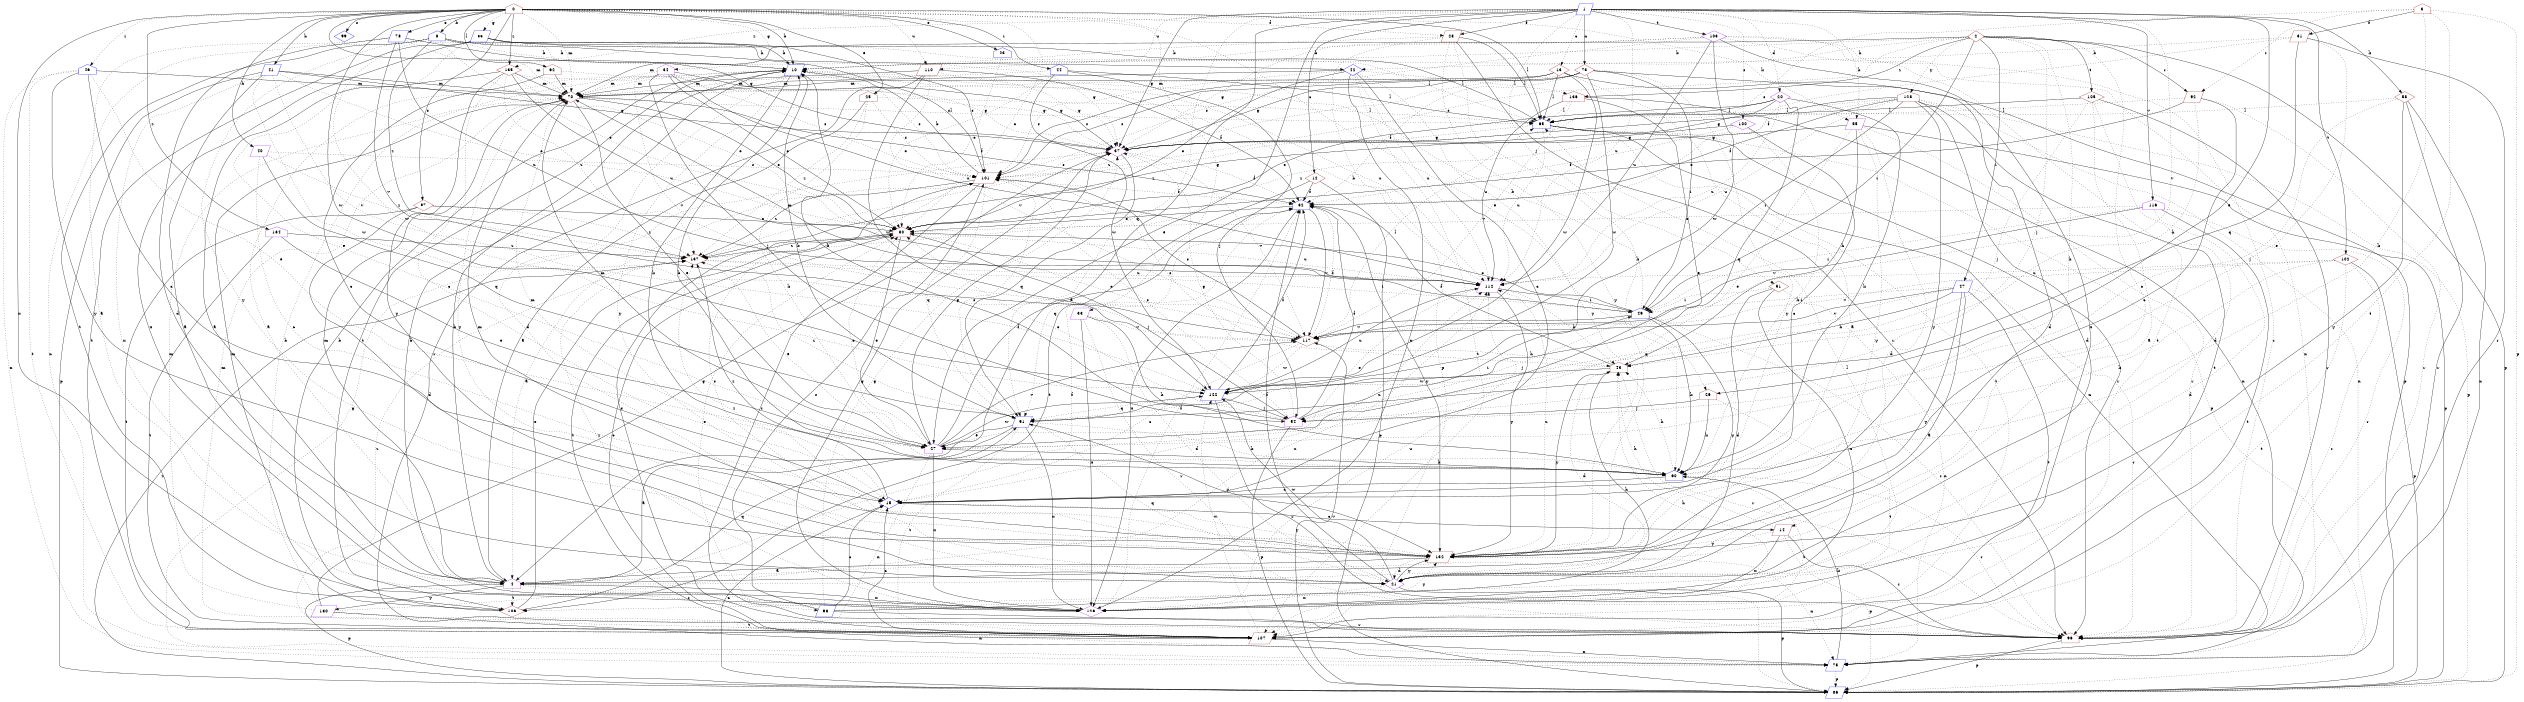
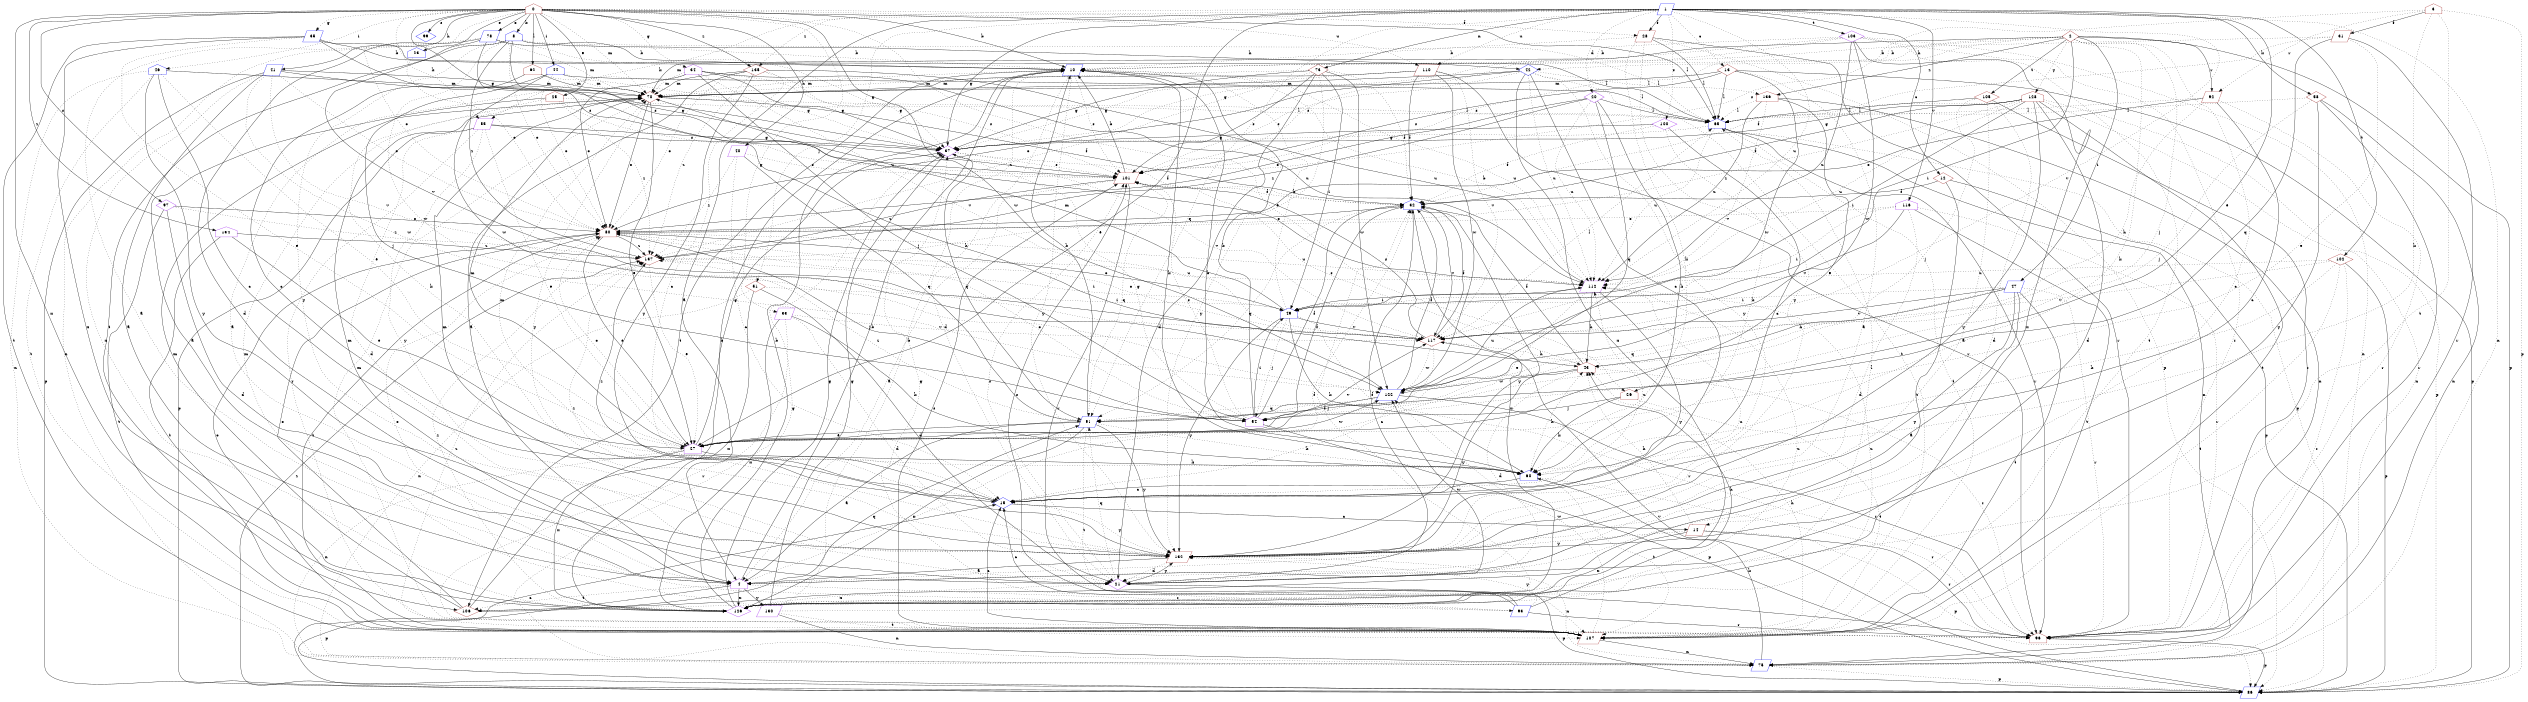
node "97": color brown -> purple
edge "1" -> "75": added, label "n"
edge "117" -> "32": style dotted -> solid
edge "91" -> "101": removed, label "s"
edge "112" -> "43": style dotted -> solid
